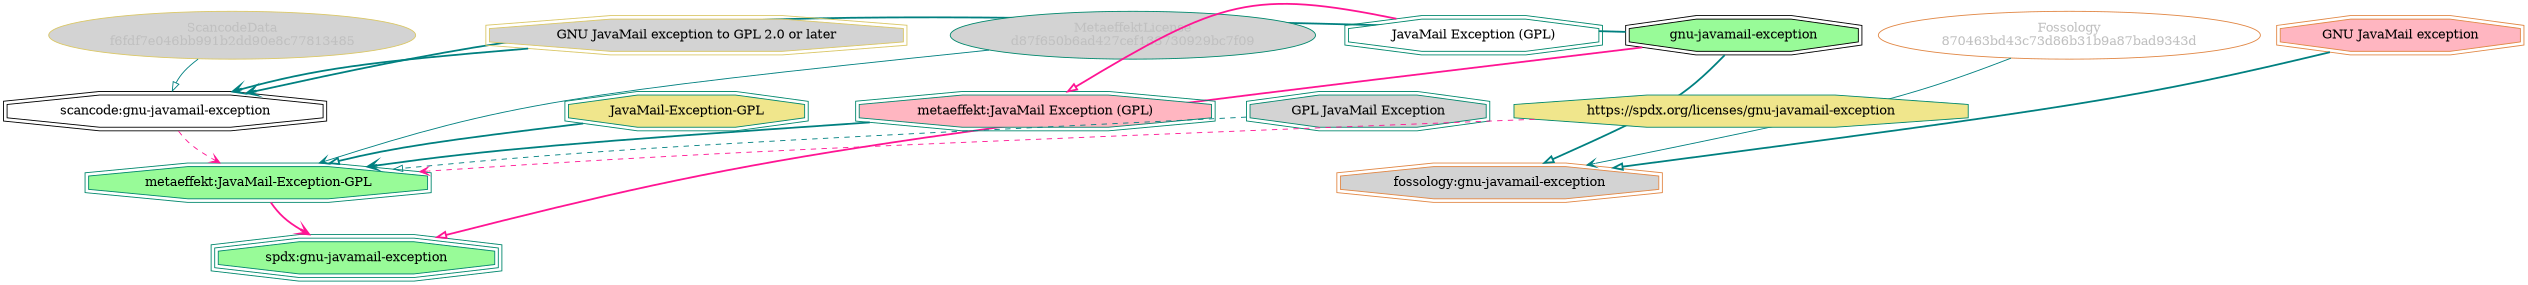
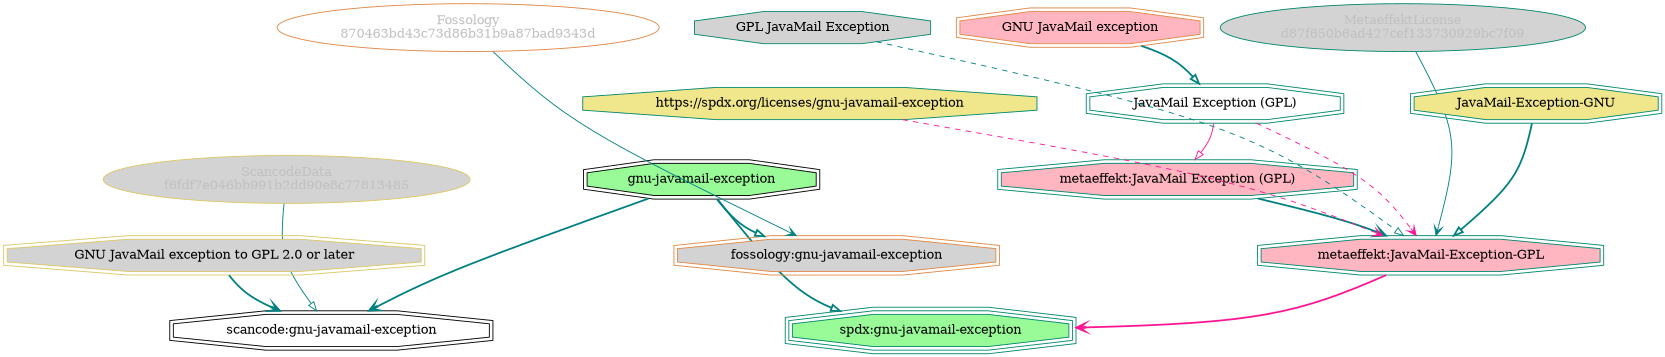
edge "JavaMail Exception (GPL)" -> "metaeffekt:JavaMail Exception (GPL)": style bold -> solid
node "JavaMail-Exception-GPL": label "JavaMail-Exception-GPL" -> "JavaMail-Exception-GNU"
node "GPL JavaMail Exception": shape doubleoctagon -> octagon
edge "GNU JavaMail exception" -> "fossology:gnu-javamail-exception": now "GNU JavaMail exception" -> "JavaMail Exception (GPL)"
edge "gnu-javamail-exception" -> "spdx:gnu-javamail-exception": color deeppink -> teal
edge "scancode:gnu-javamail-exception" -> "metaeffekt:JavaMail-Exception-GPL": now "JavaMail Exception (GPL)" -> "metaeffekt:JavaMail-Exception-GPL"
node "metaeffekt:JavaMail-Exception-GPL": fillcolor palegreen -> lightpink
